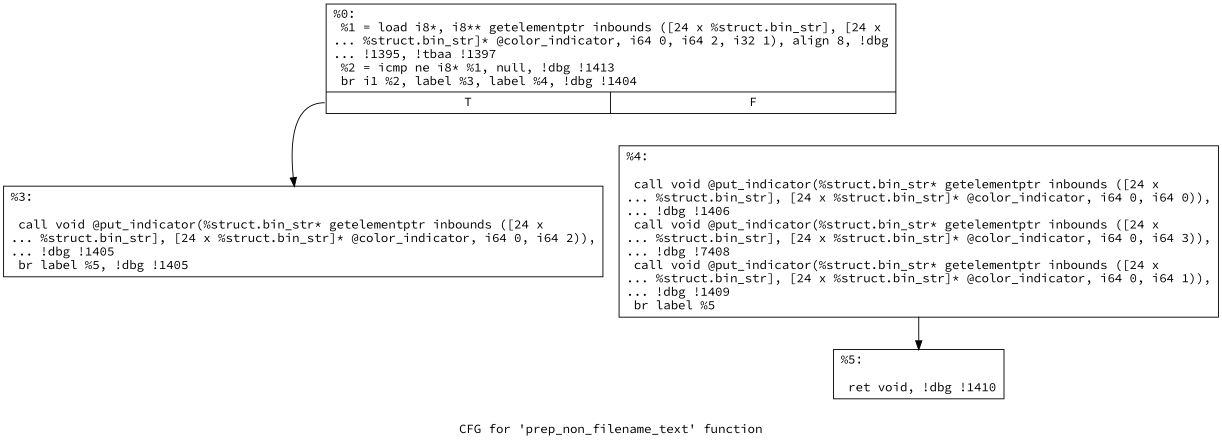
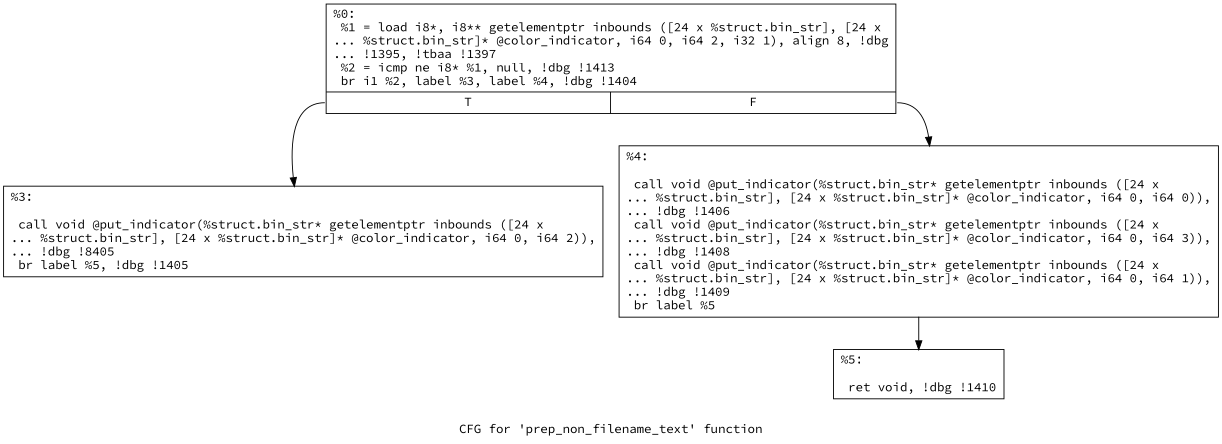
edge "%0:" -> "%4:": added
node "%3:": text "... !dbg !1405" -> "... !dbg !8405"
node "%4:": text "... !dbg !7408" -> "... !dbg !1408"
